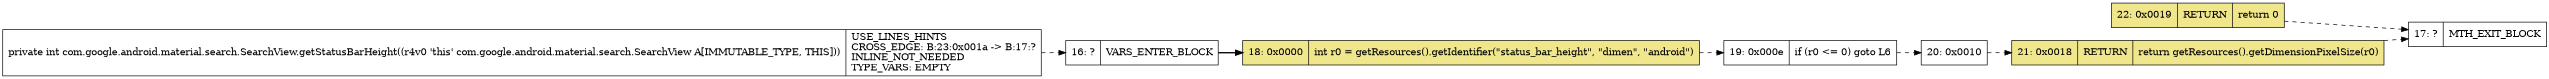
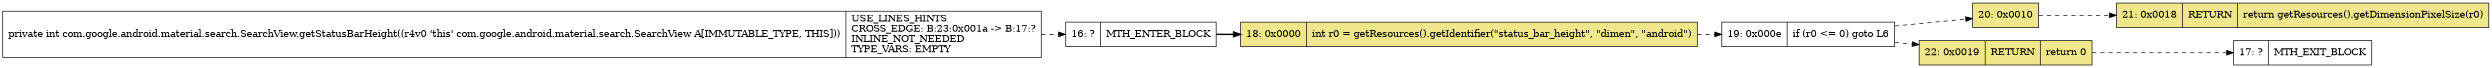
edge "21: 0x0018" -> "17: ?": removed
edge "19: 0x000e" -> "22: 0x0019": added
node "16: ?": text "VARS_ENTER_BLOCK" -> "MTH_ENTER_BLOCK"
node "20: 0x0010": fillcolor white -> khaki
